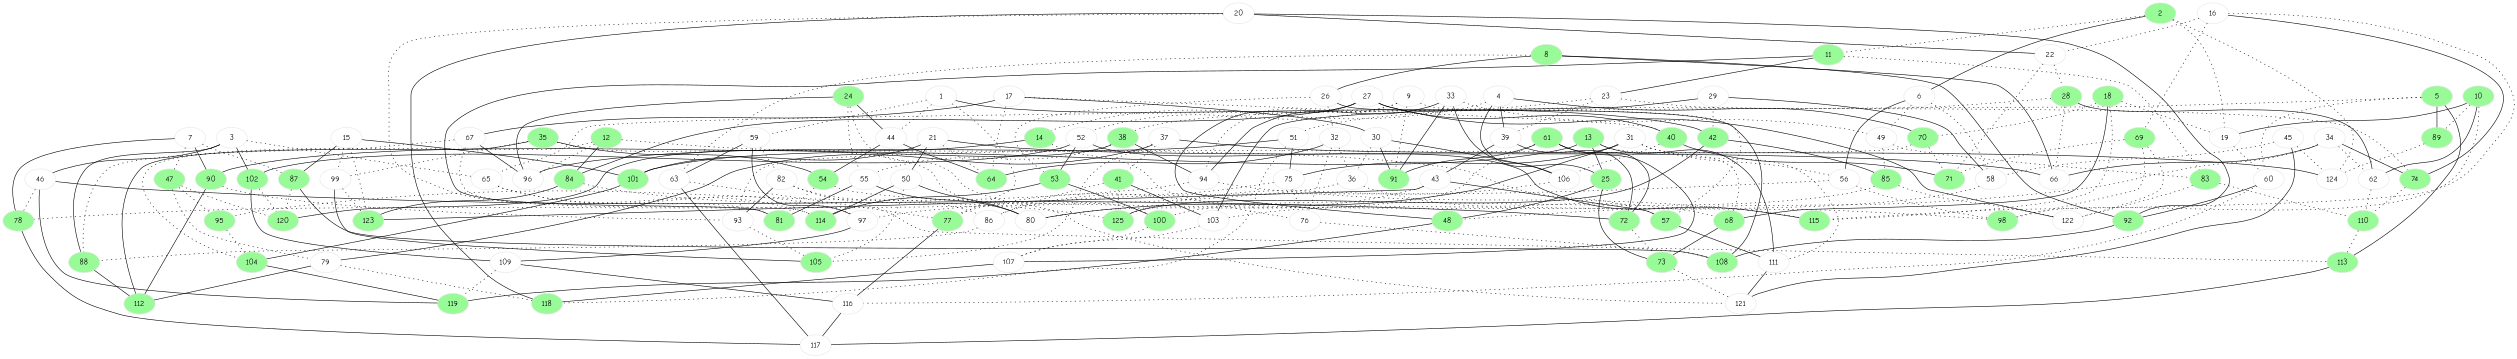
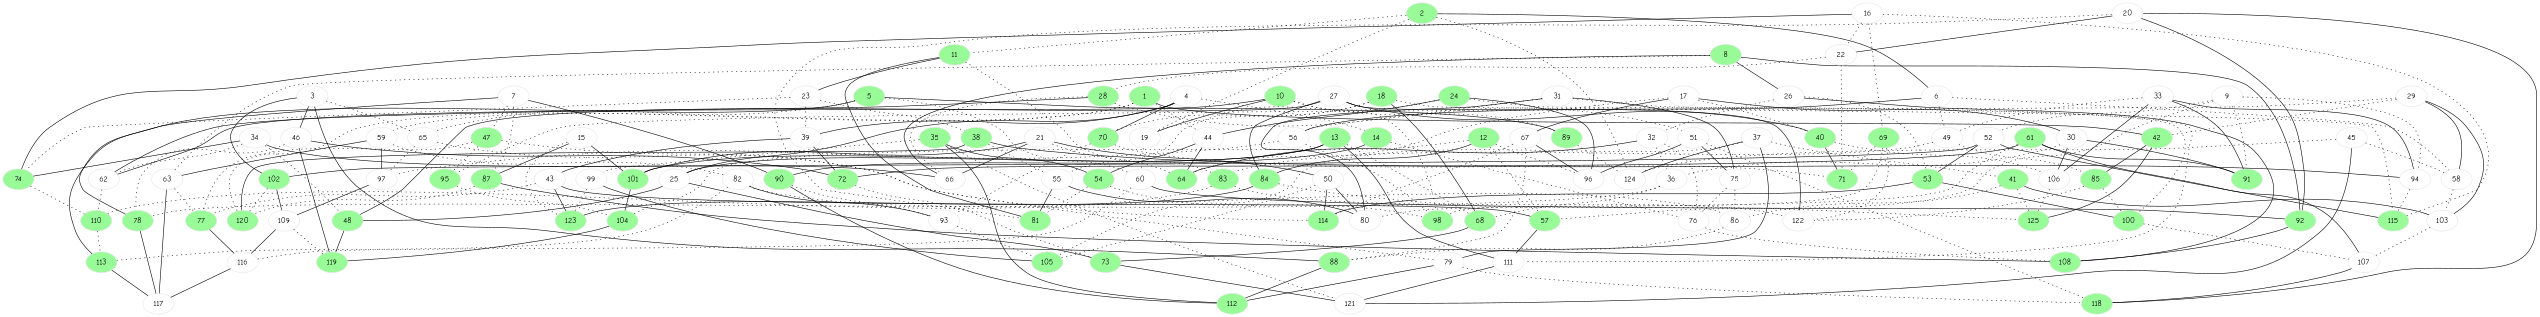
node "1": fillcolor white -> palegreen
node "25": fillcolor palegreen -> white
edge "94" -- "95": now "29" -- "95"
edge "73" -- "121": style dotted -> solid
